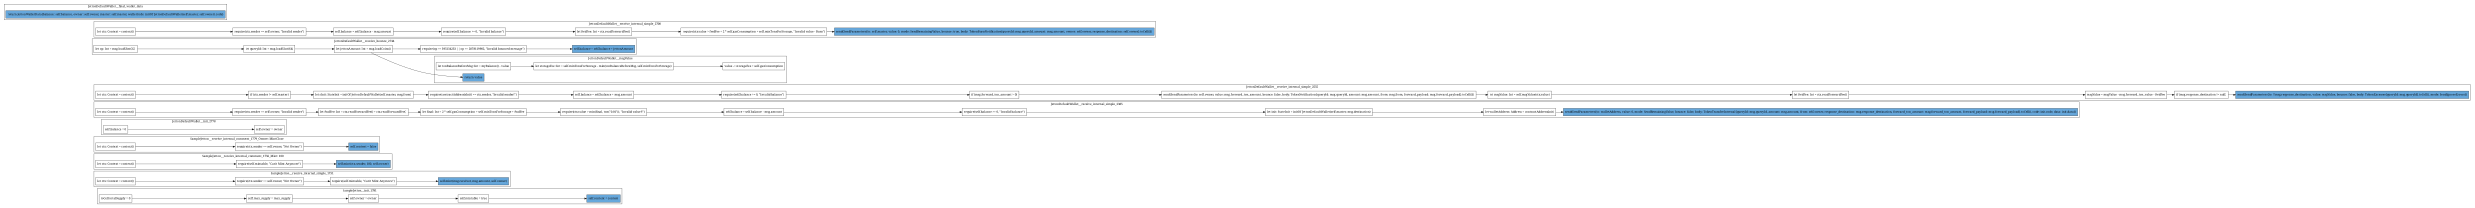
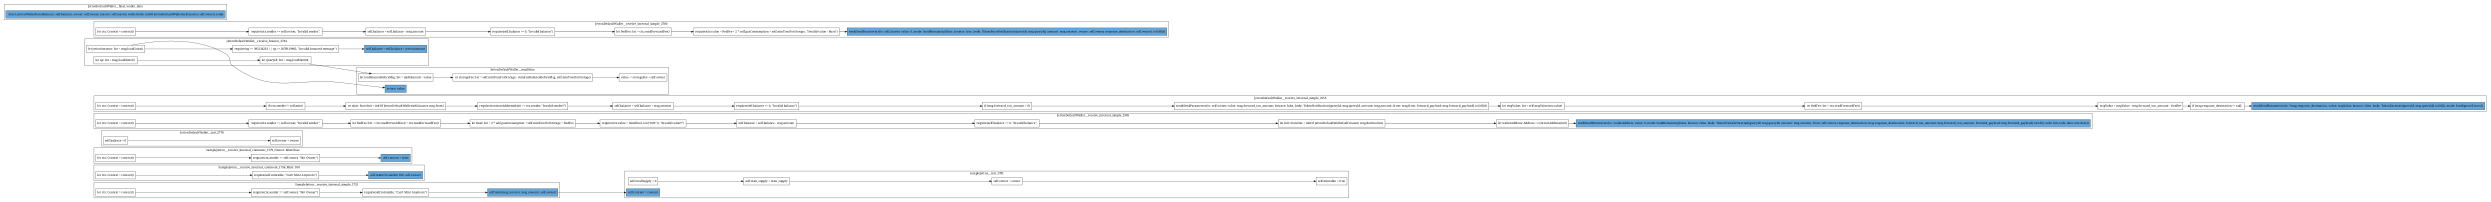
edge "let queryId: Int = msg.loadUint(64)" -> "let jettonAmount: Int = msg.loadCoins()": now "let queryId: Int = msg.loadUint(64)" -> "let tonBalanceBeforeMsg: Int = myBalance() - value"
node "value -= storageFee + self.gasConsumption": label "value -= storageFee + self.gasConsumption" -> "value -= storageFee + self.owner"
node "if (ctx.sender != self.master)": label "if (ctx.sender != self.master)" -> "if (ctx.sender != self.mint)"
node "msgValue = msgValue - msg.forward_ton_value - fwdFee": label "msgValue = msgValue - msg.forward_ton_value - fwdFee" -> "msgValue = msgValue - msg.forward_ton_amount - fwdFee"
node "toCell.totalSupply = 0": label "toCell.totalSupply = 0" -> "self.totalSupply = 0"
edge "self.mintable = true" -> "self.content = content": now "self.mint(msg.receiver, msg.amount, self.owner)" -> "self.content = content"
